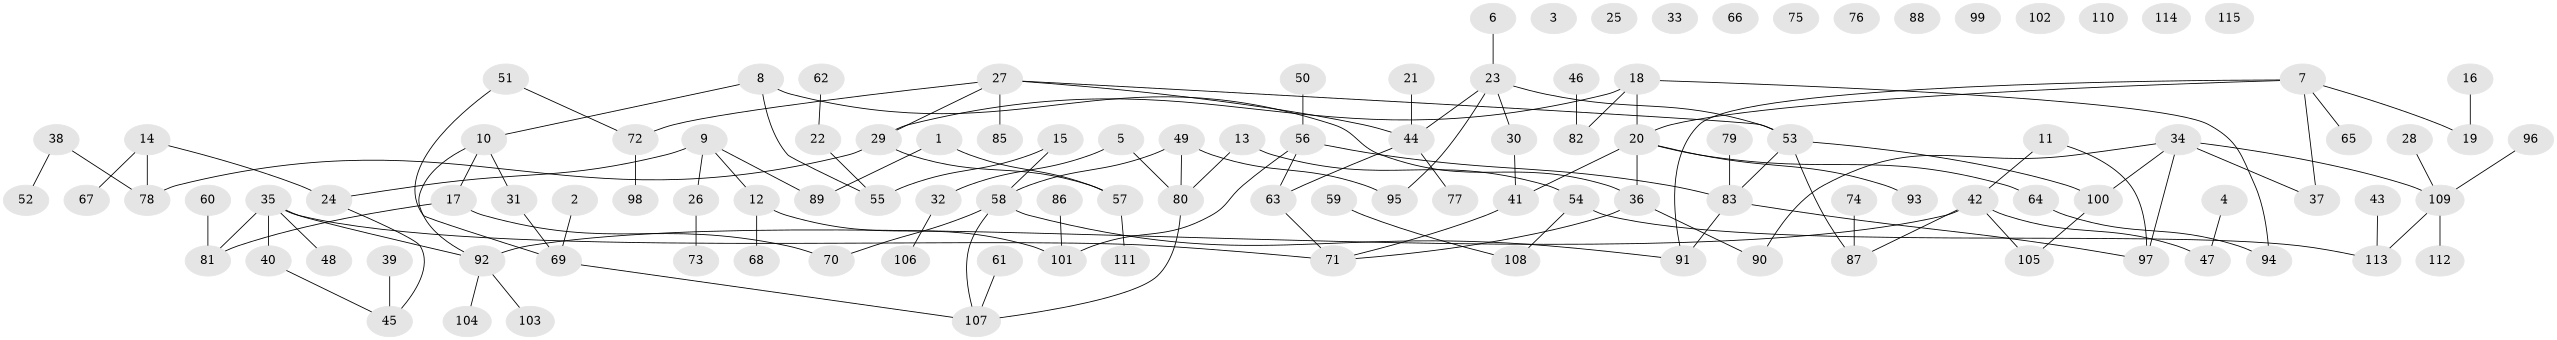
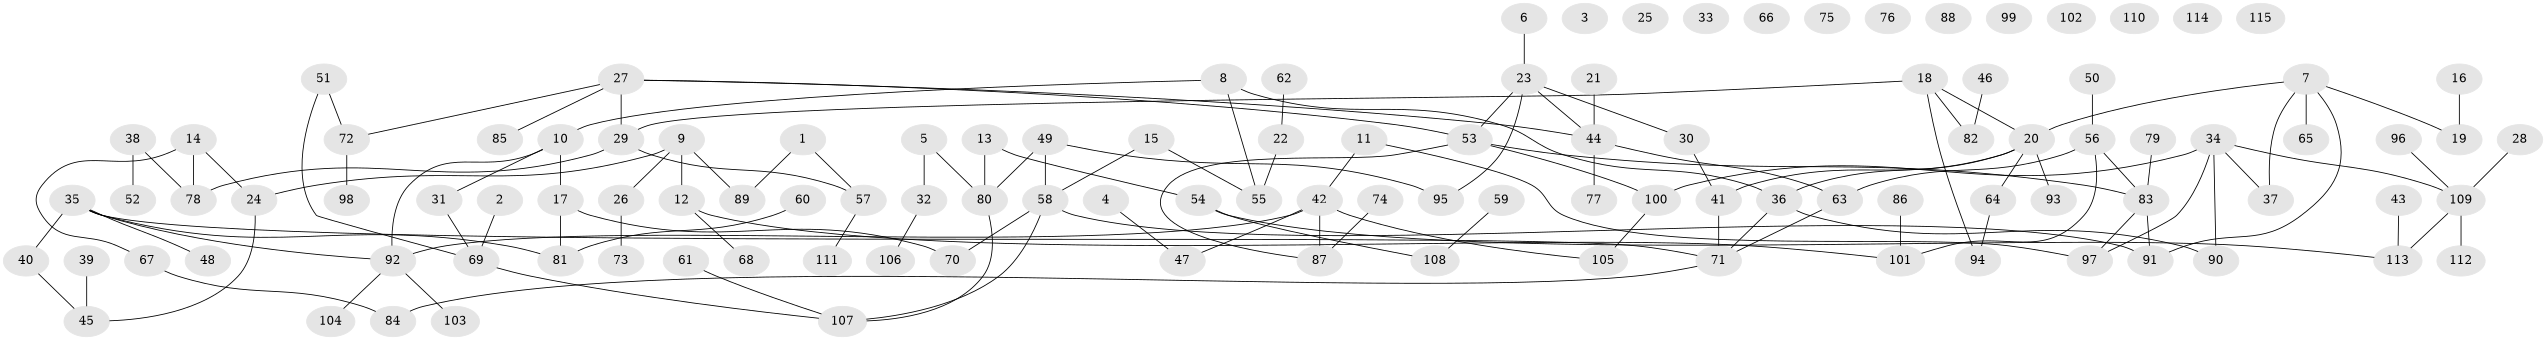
node "84": added
